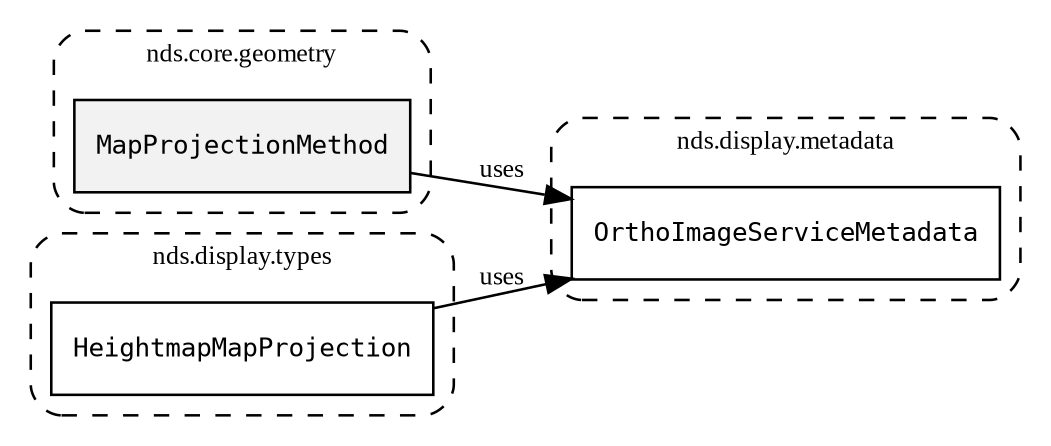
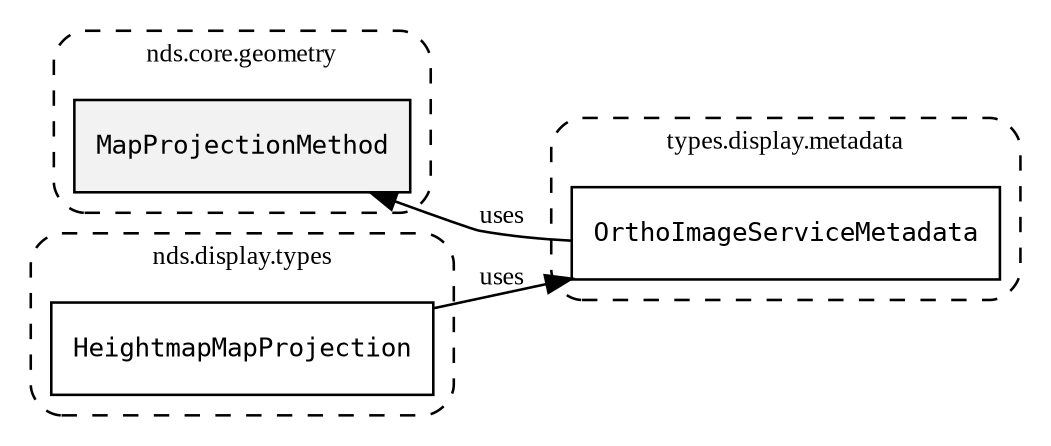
cluster "nds.display.metadata": label "nds.display.metadata" -> "types.display.metadata"
edge "MapProjectionMethod" -> "OrthoImageServiceMetadata": reversed
